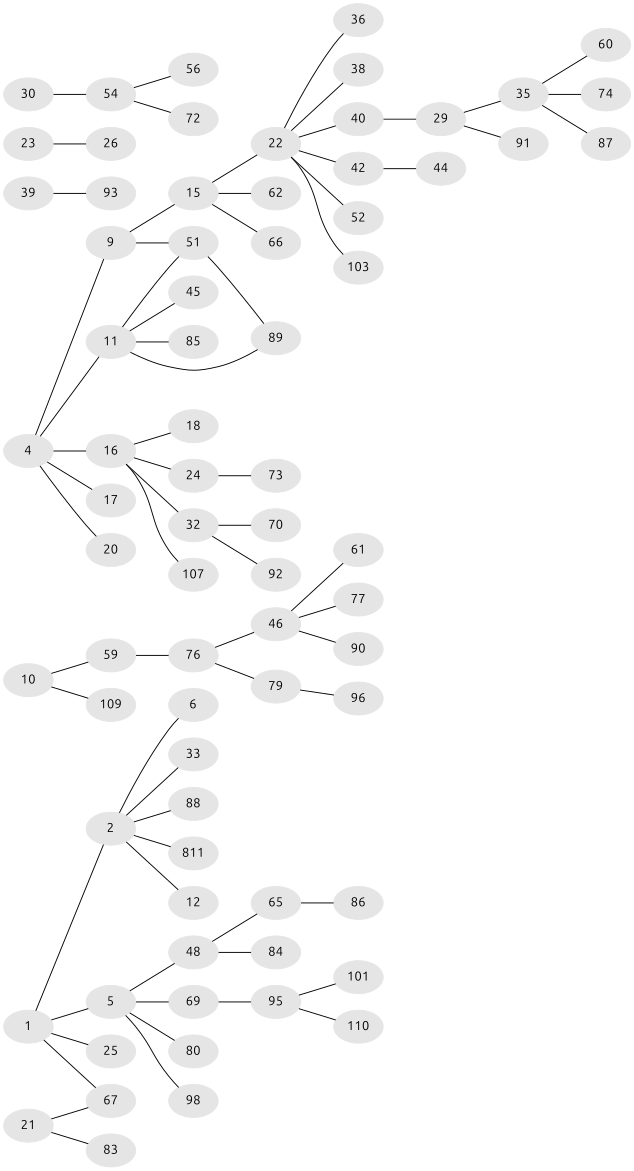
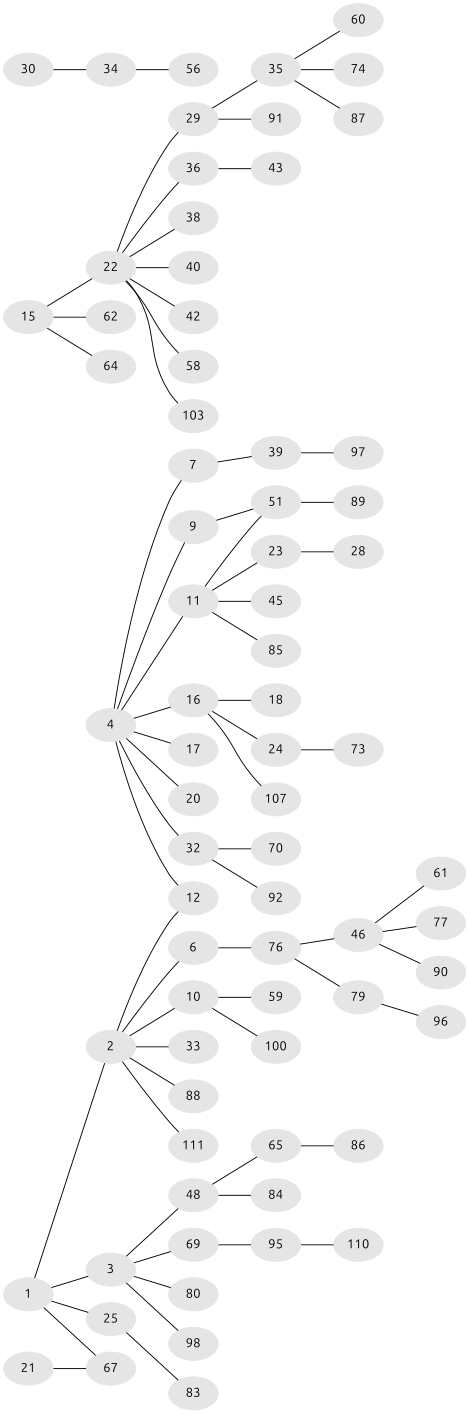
node "54": label "54" -> "34"
node "72": removed
edge "40" -- "29": now "22" -- "29"
node "26": label "26" -> "28"
node "43": added
node "44": removed
node "93": label "93" -> "97"
edge "15" -- "9": removed
node "52": label "52" -> "58"
node "66": label "66" -> "64"
edge "89" -- "11": now "23" -- "11"
node "7": added
edge "16" -- "32": now "4" -- "32"
edge "59" -- "76": now "6" -- "76"
node "109": label "109" -> "100"
edge "4" -- "12": added
node "811": label "811" -> "111"
node "101": removed
node "5": label "5" -> "3"
edge "10" -- "2": added
edge "21" -- "83": now "25" -- "83"
